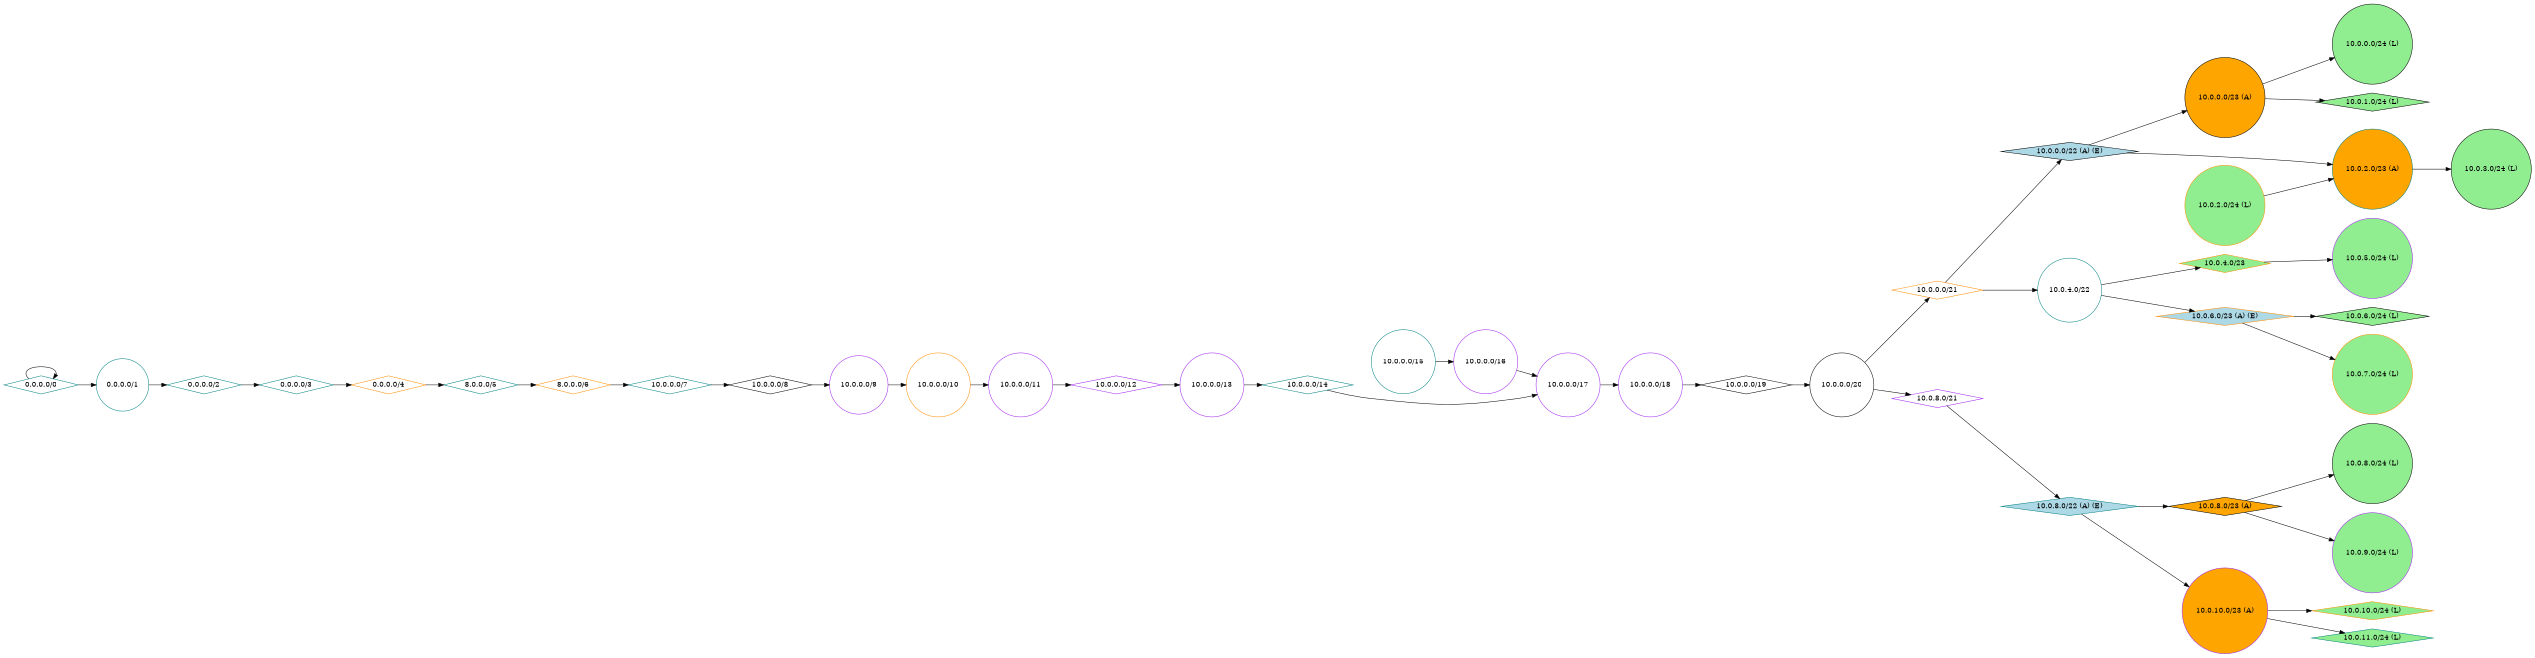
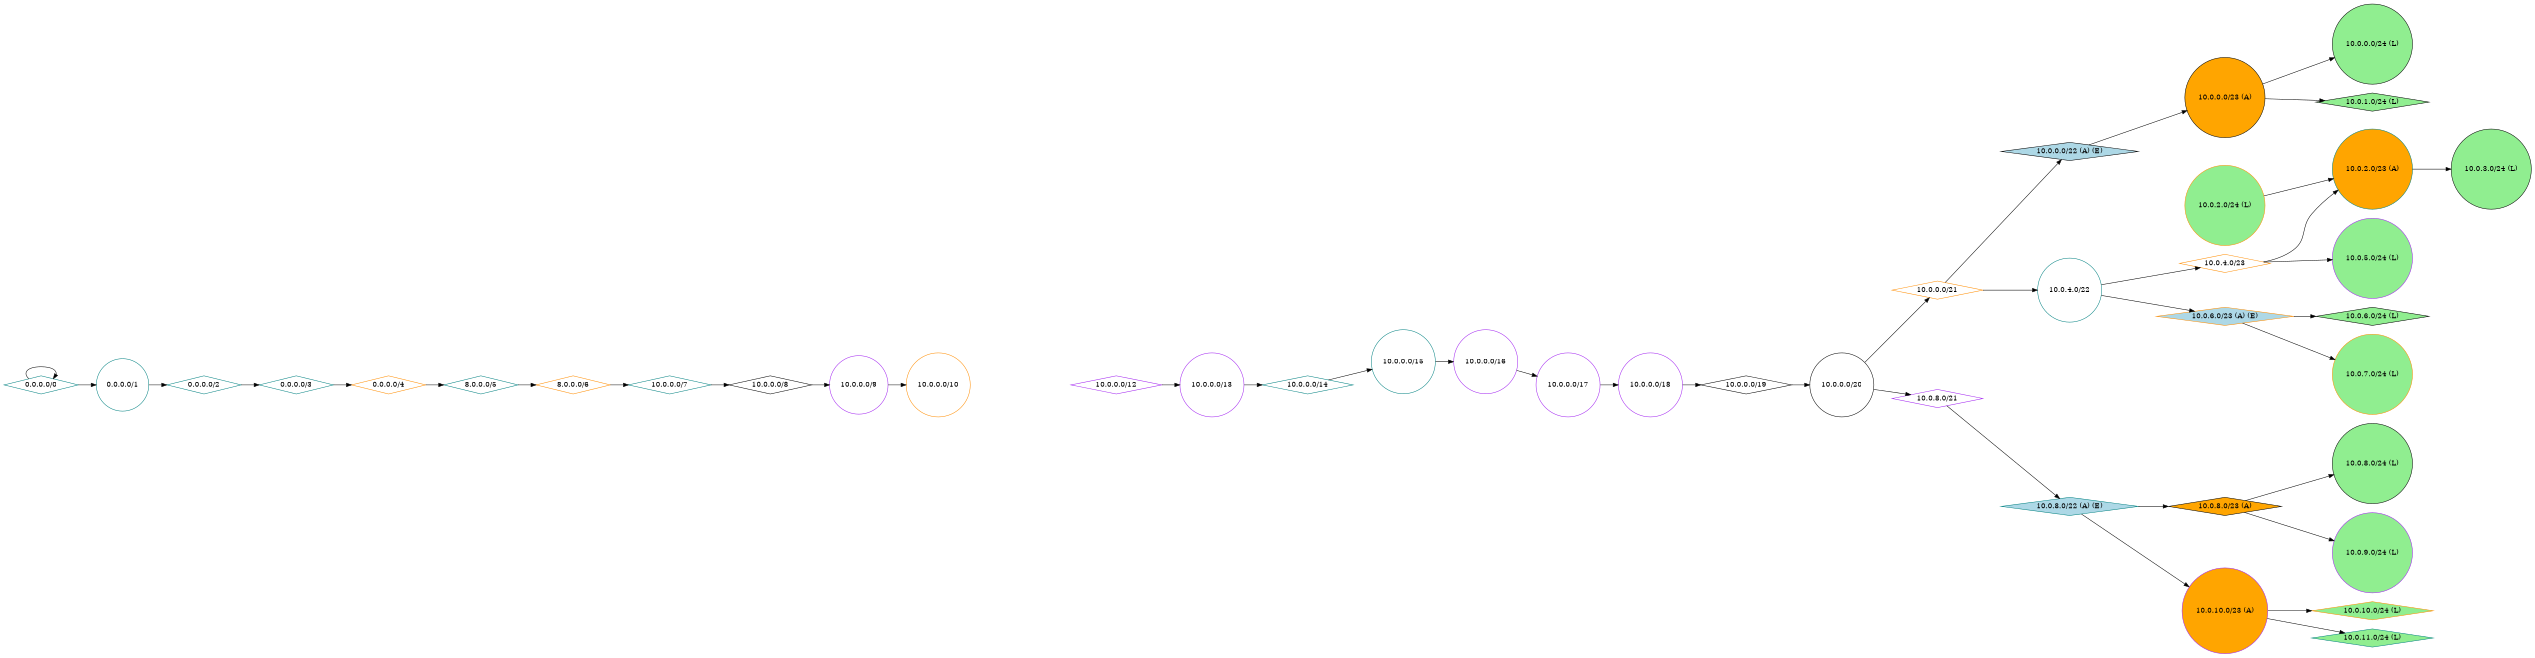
edge "10.0.0.0/22 (A) (E)" -> "10.0.2.0/23 (A)": now "10.0.4.0/23" -> "10.0.2.0/23 (A)"
node "10.0.4.0/23": fillcolor lightgreen -> white
node "10.0.0.0/11": removed
edge "10.0.0.0/14" -> "10.0.0.0/17": now "10.0.0.0/14" -> "10.0.0.0/15"
